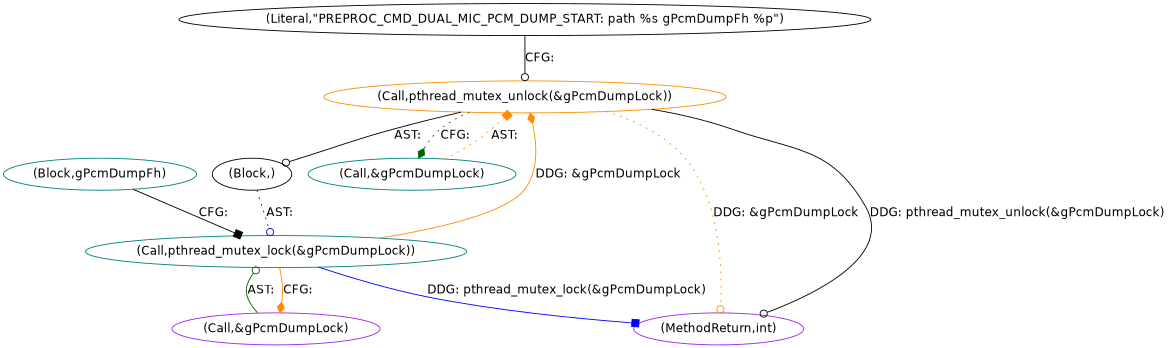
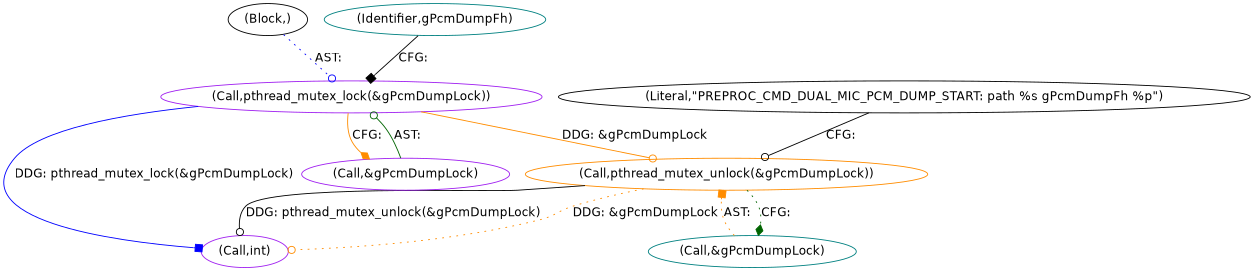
edge "(Call,pthread_mutex_unlock(&gPcmDumpLock))" -> "(Block,)": removed, label "AST:"
node "(Block,gPcmDumpFh)": label "(Block,gPcmDumpFh)" -> "(Identifier,gPcmDumpFh)"
edge "(Call,pthread_mutex_lock(&gPcmDumpLock))" -> "(Call,pthread_mutex_unlock(&gPcmDumpLock))": arrowhead diamond -> odot
node "(Call,pthread_mutex_lock(&gPcmDumpLock))": color teal -> purple
node "(MethodReturn,int)": label "(MethodReturn,int)" -> "(Call,int)"
